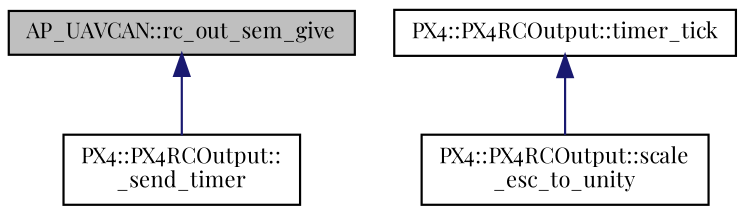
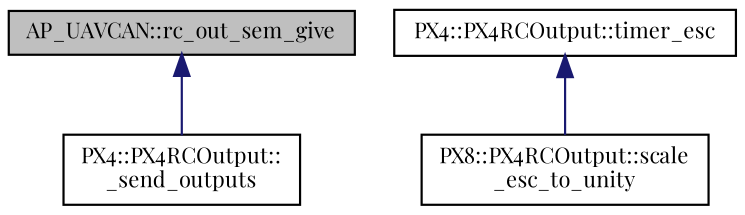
node "PX4::PX4RCOutput::timer_tick": label "PX4::PX4RCOutput::timer_tick" -> "PX4::PX4RCOutput::timer_esc"
node "PX4::PX4RCOutput:: _send_timer": label "PX4::PX4RCOutput:: _send_timer" -> "PX4::PX4RCOutput:: _send_outputs"
node "PX4::PX4RCOutput::scale _esc_to_unity": label "PX4::PX4RCOutput::scale _esc_to_unity" -> "PX8::PX4RCOutput::scale _esc_to_unity"
